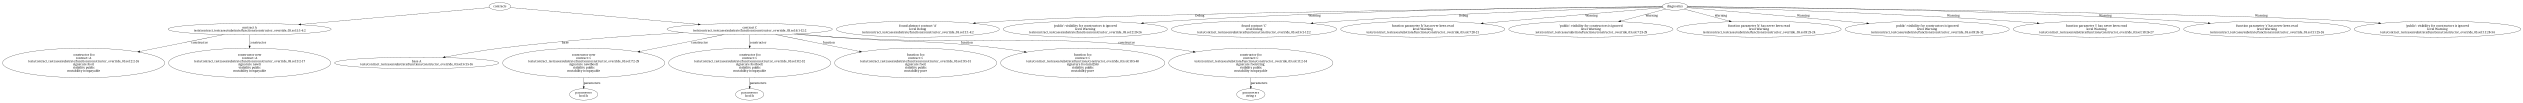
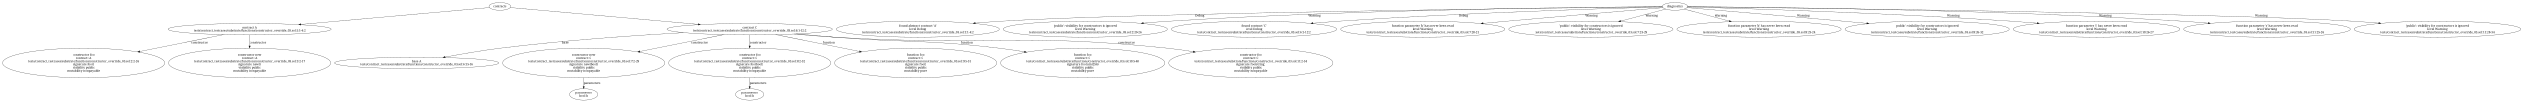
node "parameters string s": removed
